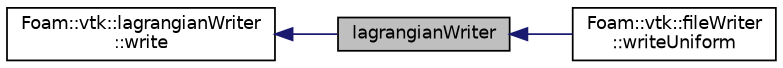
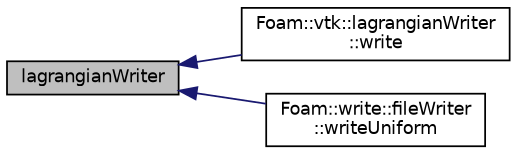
edge "lagrangianWriter" -> "Foam::vtk::lagrangianWriter ::write": reversed
node "Foam::vtk::fileWriter ::writeUniform": label "Foam::vtk::fileWriter ::writeUniform" -> "Foam::write::fileWriter ::writeUniform"
